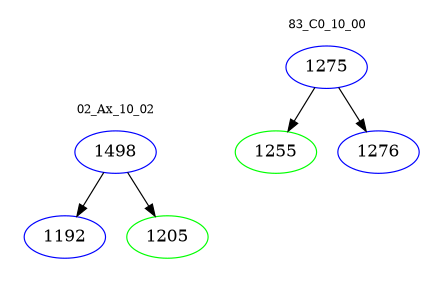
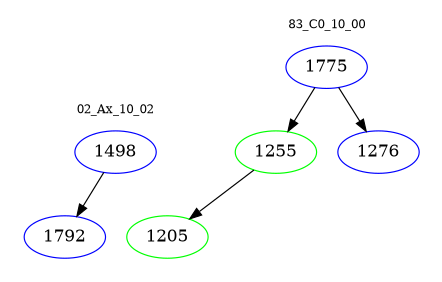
node "1275": label "1275" -> "1775"
edge "1498" -> "1205": now "1255" -> "1205"
node "1192": label "1192" -> "1792"
